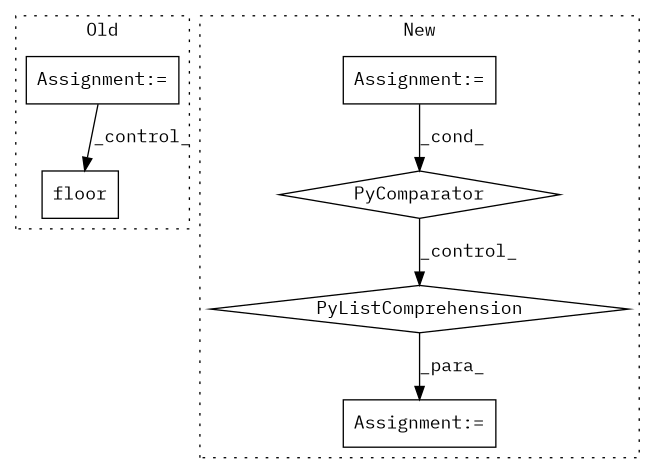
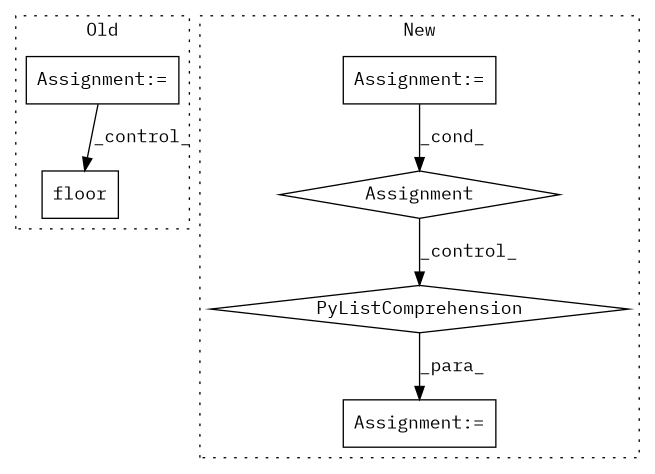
node "PyComparator": label "PyComparator" -> "Assignment"
